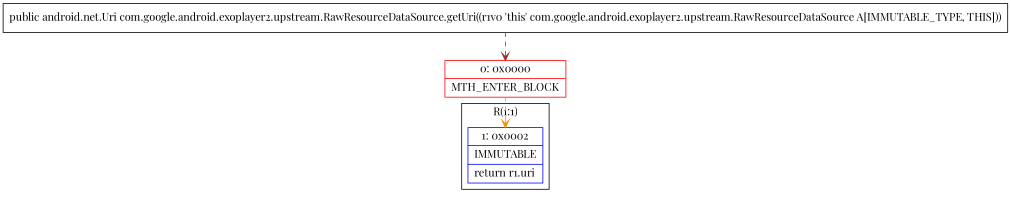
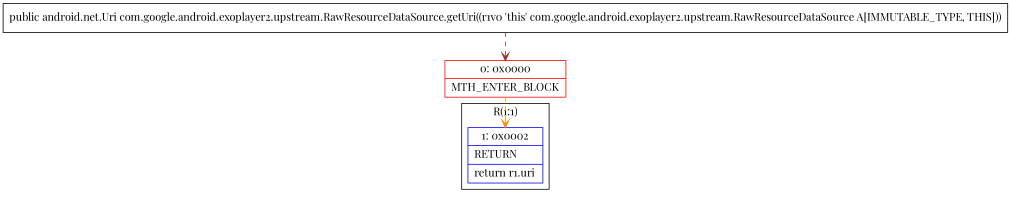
node "1: 0x0002": text "IMMUTABLE" -> "RETURN"
